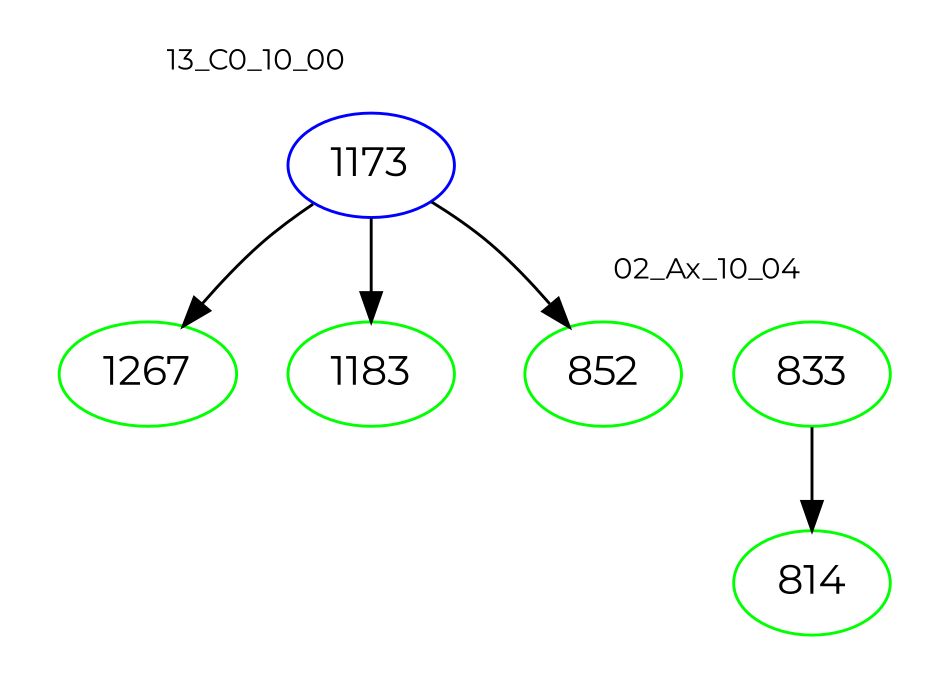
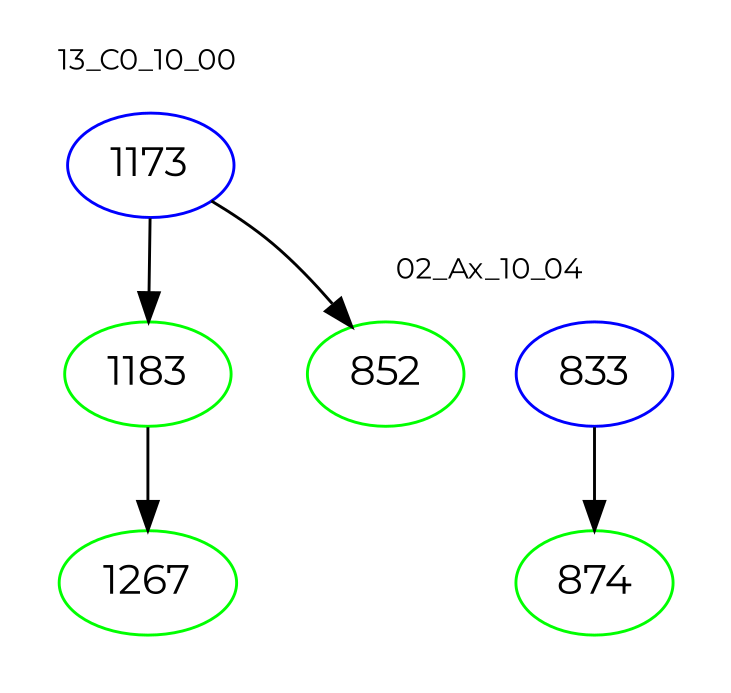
edge "1173" -> "1267": now "1183" -> "1267"
node "833": color green -> blue
node "814": label "814" -> "874"
